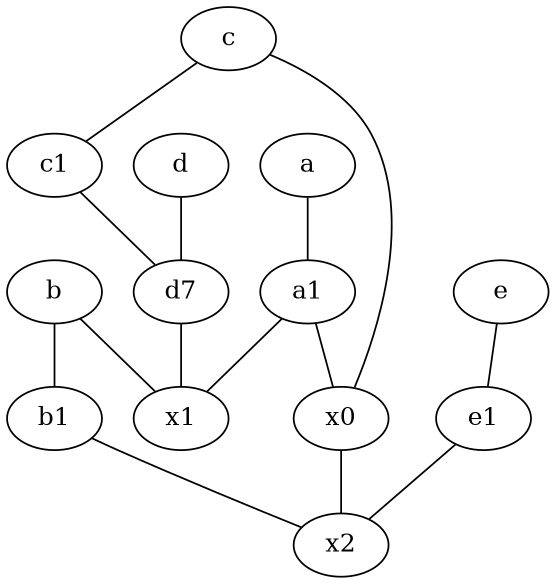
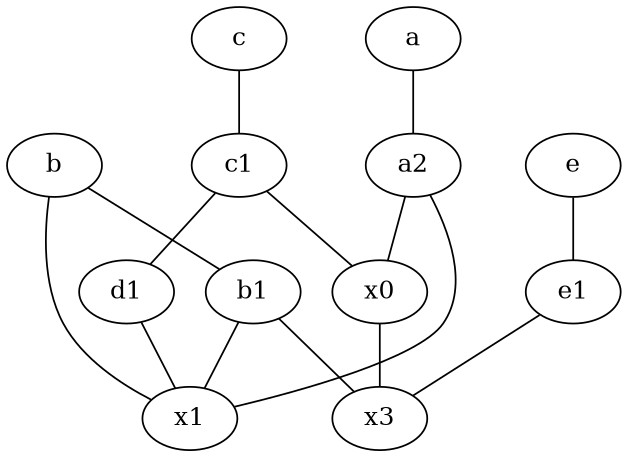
node "d": removed
edge "c" -- "x0": now "c1" -- "x0"
node "d7": label "d7" -> "d1"
node "a1": label "a1" -> "a2"
edge "b1" -- "x1": added
node "x2": label "x2" -> "x3"
